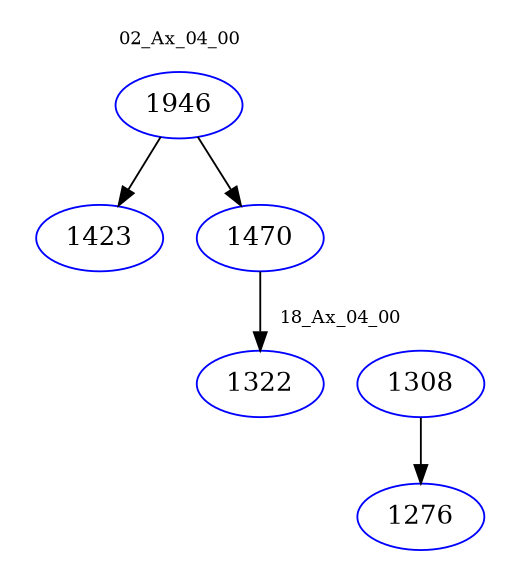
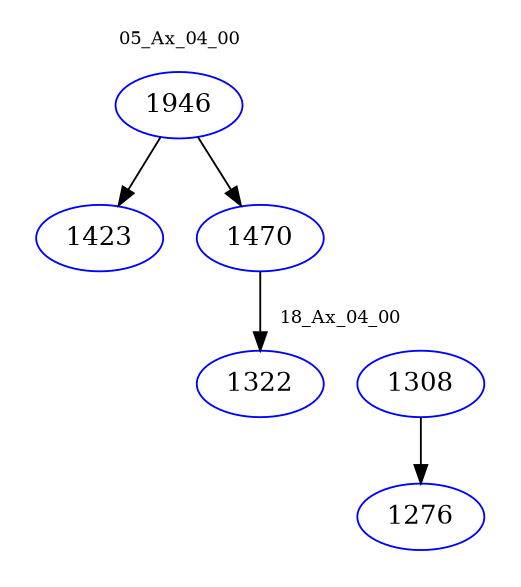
cluster "02_Ax_04_00": label "02_Ax_04_00" -> "05_Ax_04_00"
